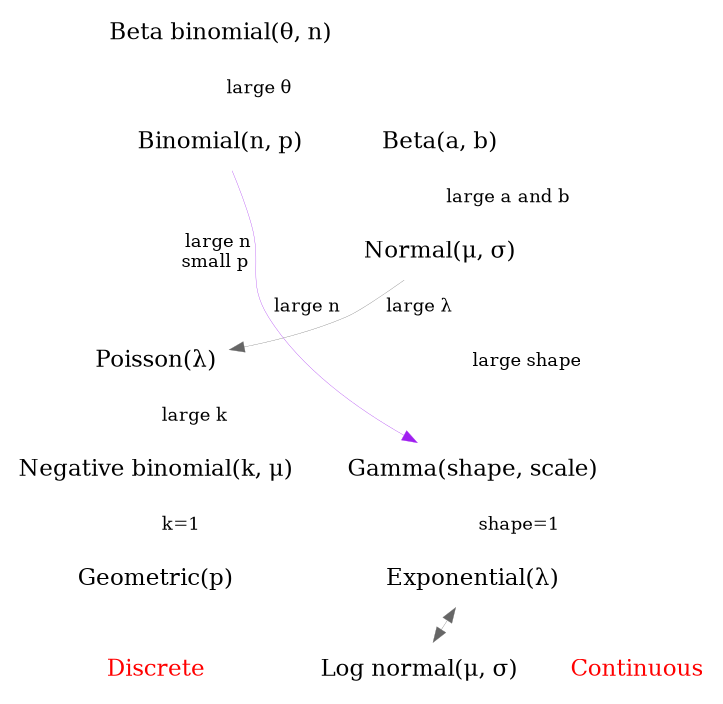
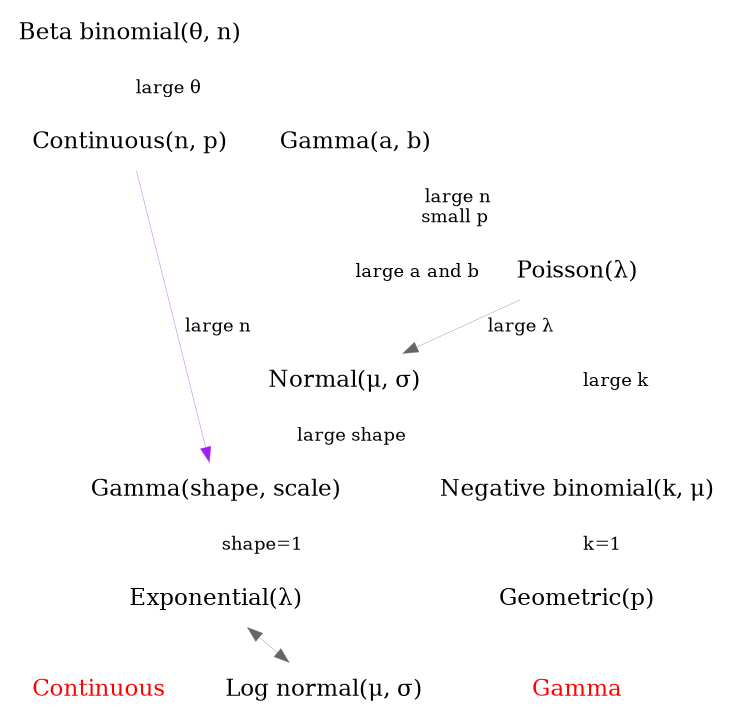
node "Binomial(n, p)": label "Binomial(n, p)" -> "Continuous(n, p)"
node "Beta(a, b)": label "Beta(a, b)" -> "Gamma(a, b)"
edge "Normal(μ, σ)" -> "Poisson(λ)": reversed
node "Discrete": label "Discrete" -> "Gamma"
